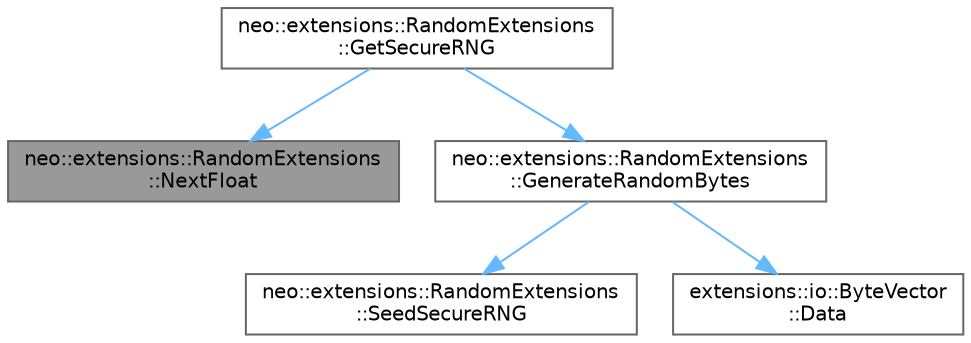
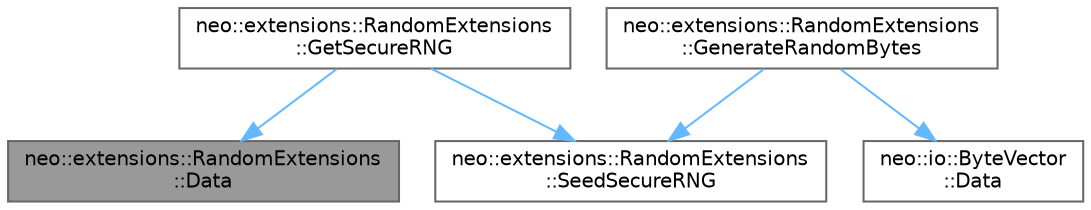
edge "neo::extensions::RandomExtensions ::GetSecureRNG" -> "neo::extensions::RandomExtensions ::GenerateRandomBytes": now "neo::extensions::RandomExtensions ::GetSecureRNG" -> "neo::extensions::RandomExtensions ::SeedSecureRNG"
node "neo::extensions::RandomExtensions ::NextFloat": label "neo::extensions::RandomExtensions ::NextFloat" -> "neo::extensions::RandomExtensions ::Data"
node "extensions::io::ByteVector ::Data": label "extensions::io::ByteVector ::Data" -> "neo::io::ByteVector ::Data"
